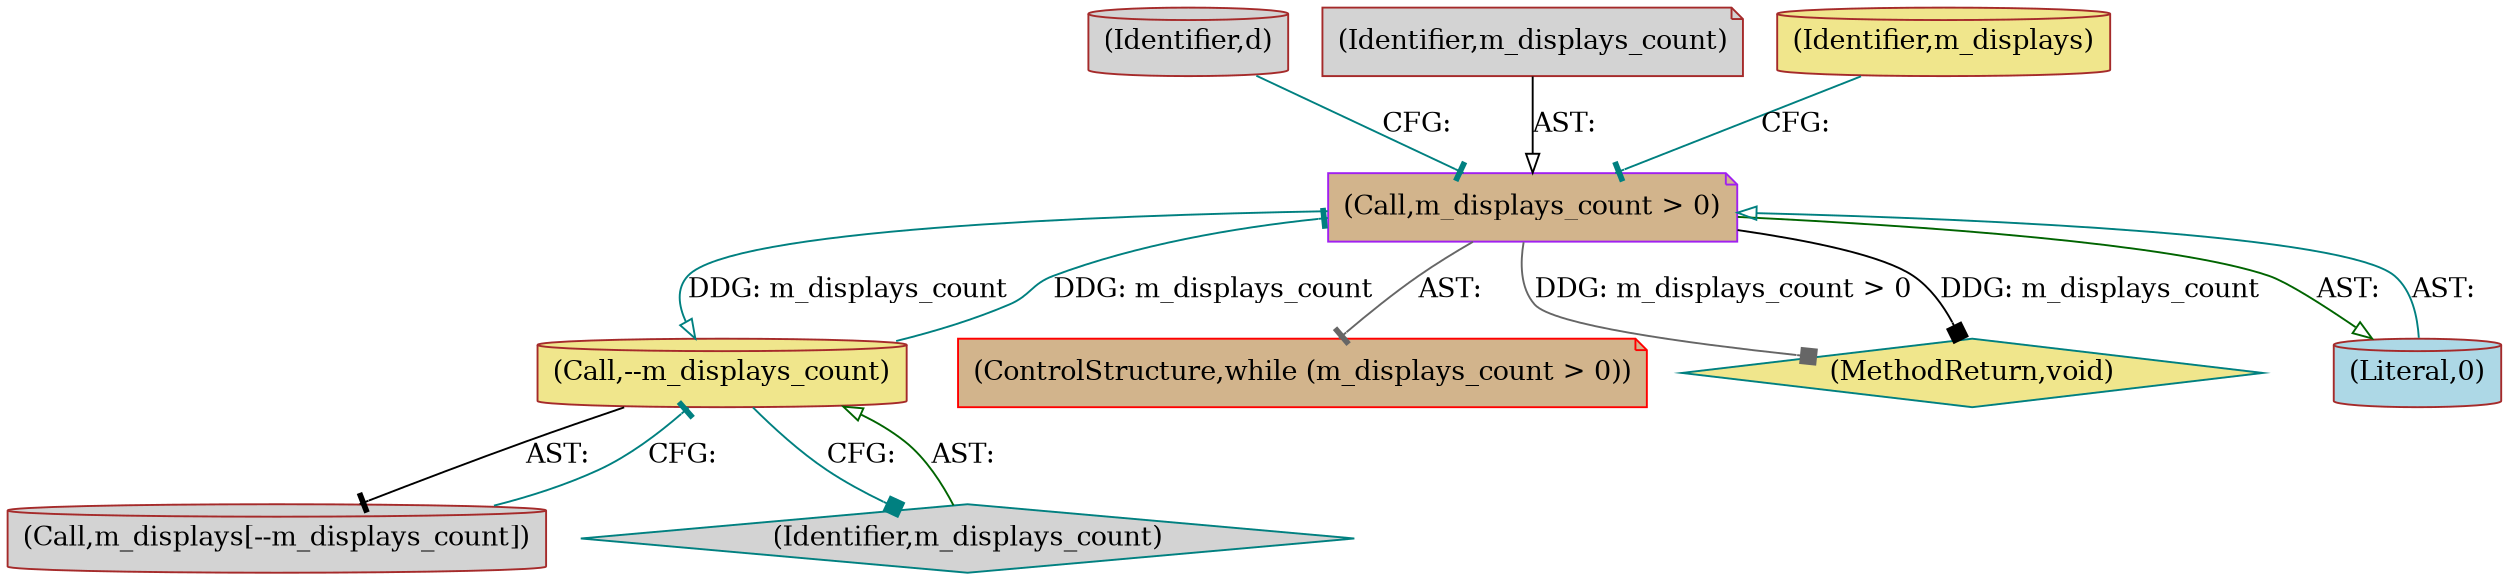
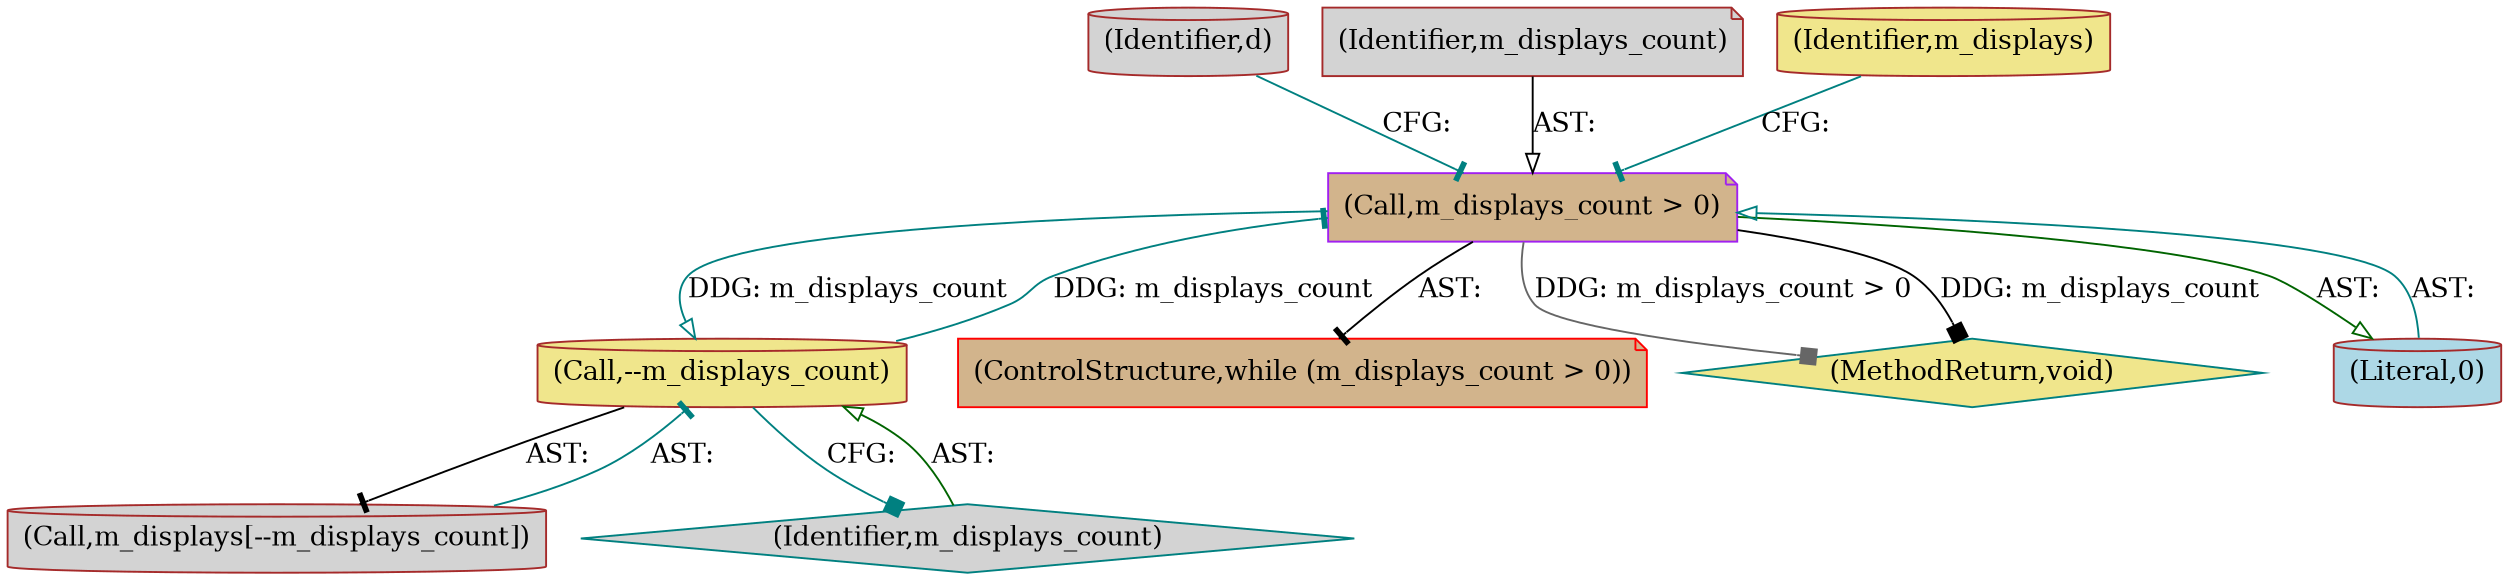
edge "(Call,m_displays_count > 0)" -> "(ControlStructure,while (m_displays_count > 0))": color gray40 -> black
edge "(Call,m_displays[--m_displays_count])" -> "(Call,--m_displays_count)": label "CFG: " -> "AST: "
